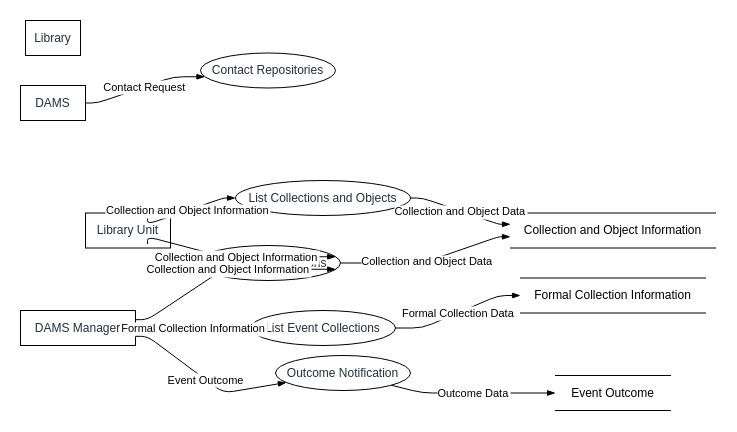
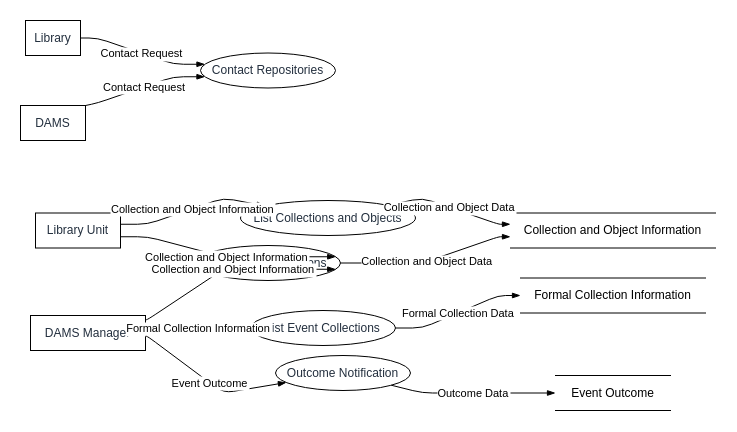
edge "Library" -> "Contact Repositories": added, label "Contact Request"
node "DAMS": moved (53, 103) -> (53, 123)
node "List Collections and Objects": moved (323, 198) -> (328, 218)
node "Library Unit": moved (128, 231) -> (78, 231)
node "DAMS Manager": moved (78, 328) -> (88, 333)
